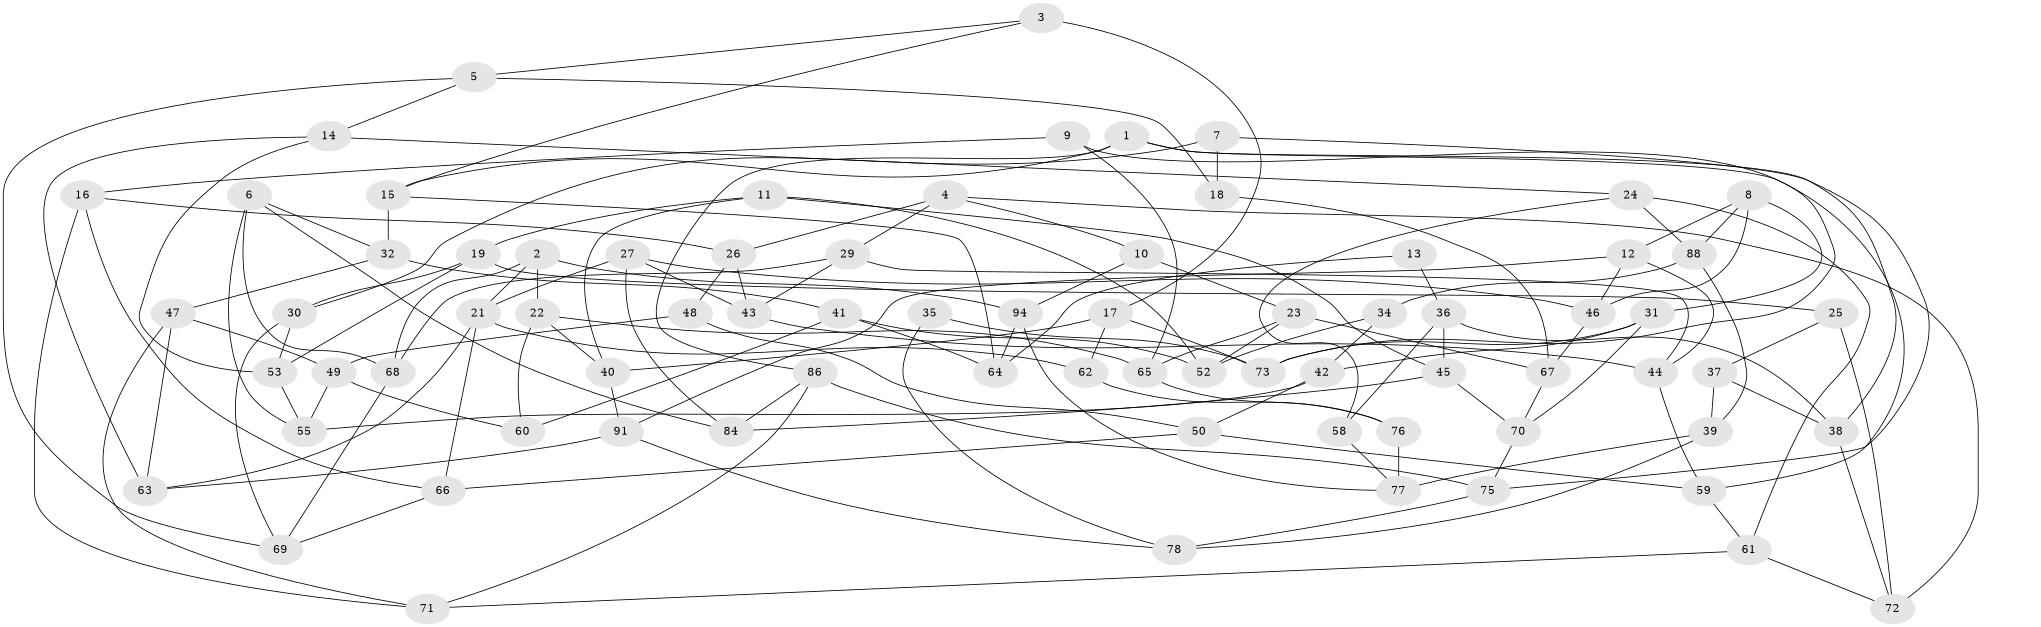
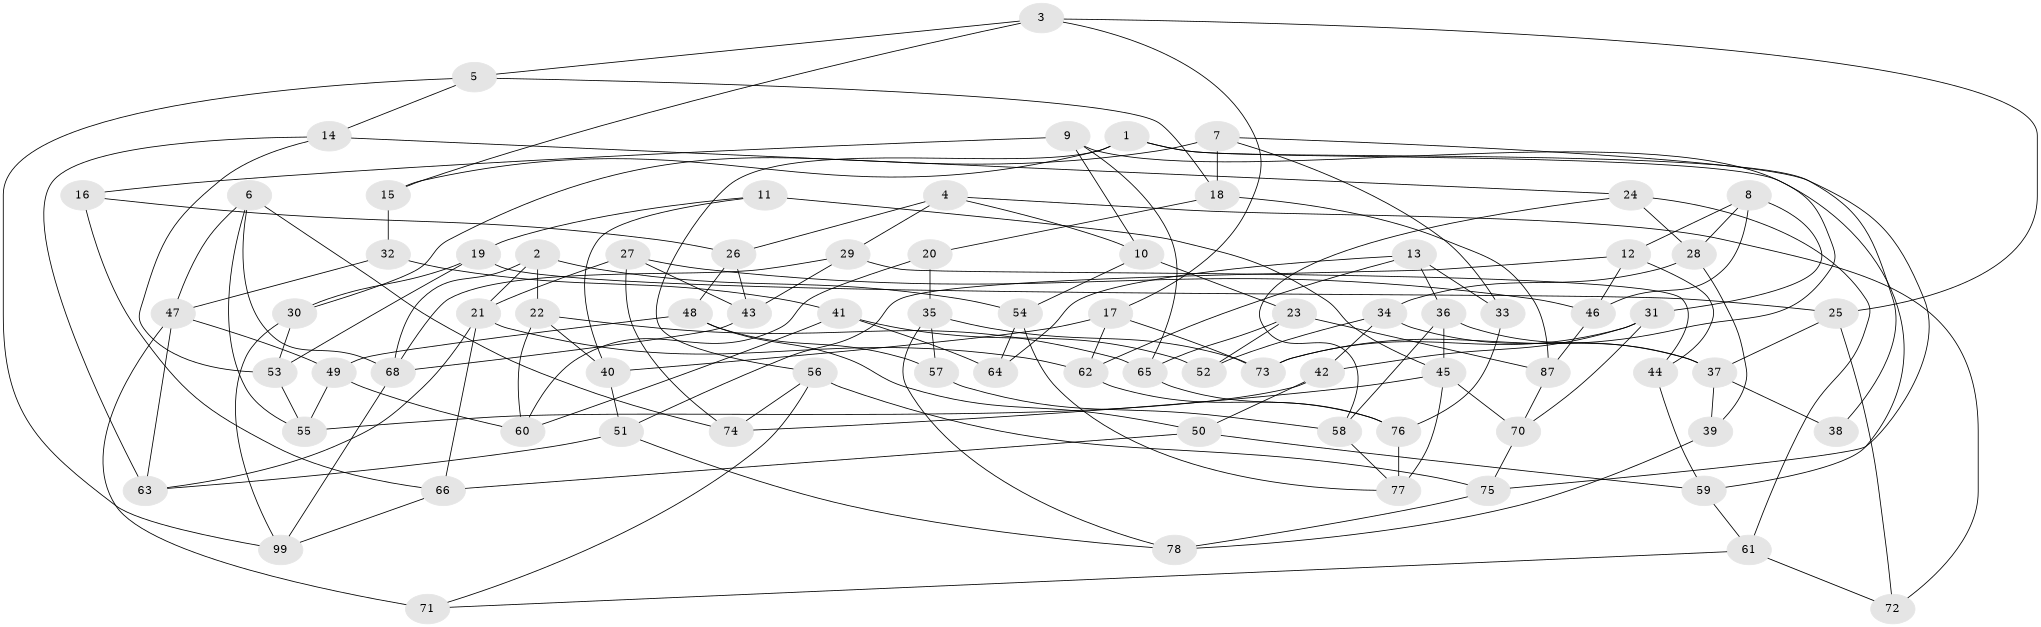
edge "3" -- "25": added
edge "9" -- "10": added
edge "15" -- "64": removed
edge "6" -- "32": now "6" -- "47"
edge "11" -- "52": removed
node "20": added
node "88": label "88" -> "28"
edge "13" -- "62": added
node "94": label "94" -> "54"
node "33": added
edge "36" -- "38": now "36" -- "37"
edge "34" -- "37": added
edge "43" -- "44": now "43" -- "68"
node "86": label "86" -> "56"
node "57": added
node "67": label "67" -> "87"
node "91": label "91" -> "51"
node "84": label "84" -> "74"
edge "39" -- "77": now "45" -- "77"
edge "38" -- "72": removed
edge "16" -- "71": removed
node "69": label "69" -> "99"
